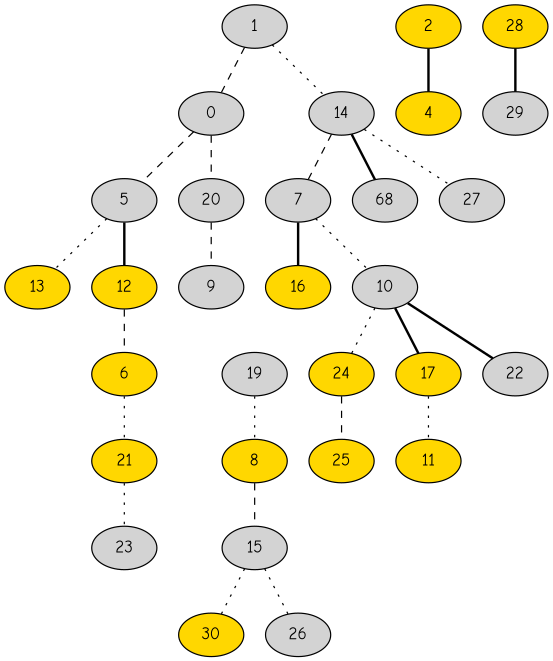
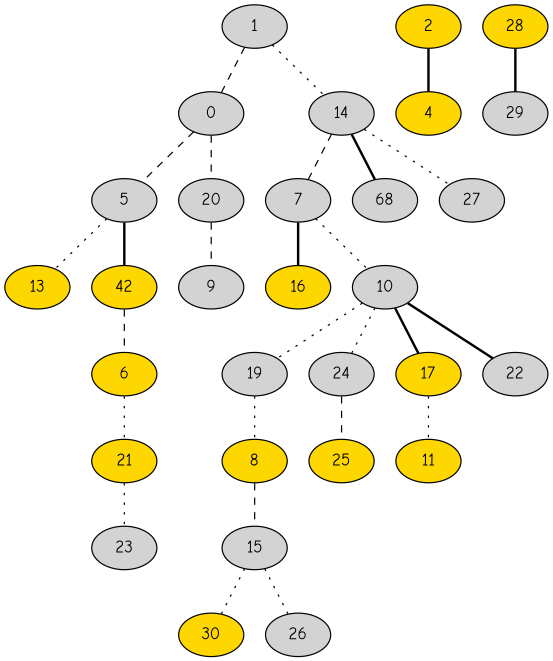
node "12": label "12" -> "42"
edge "10" -- "19": added
node "24": fillcolor gold -> lightgrey
